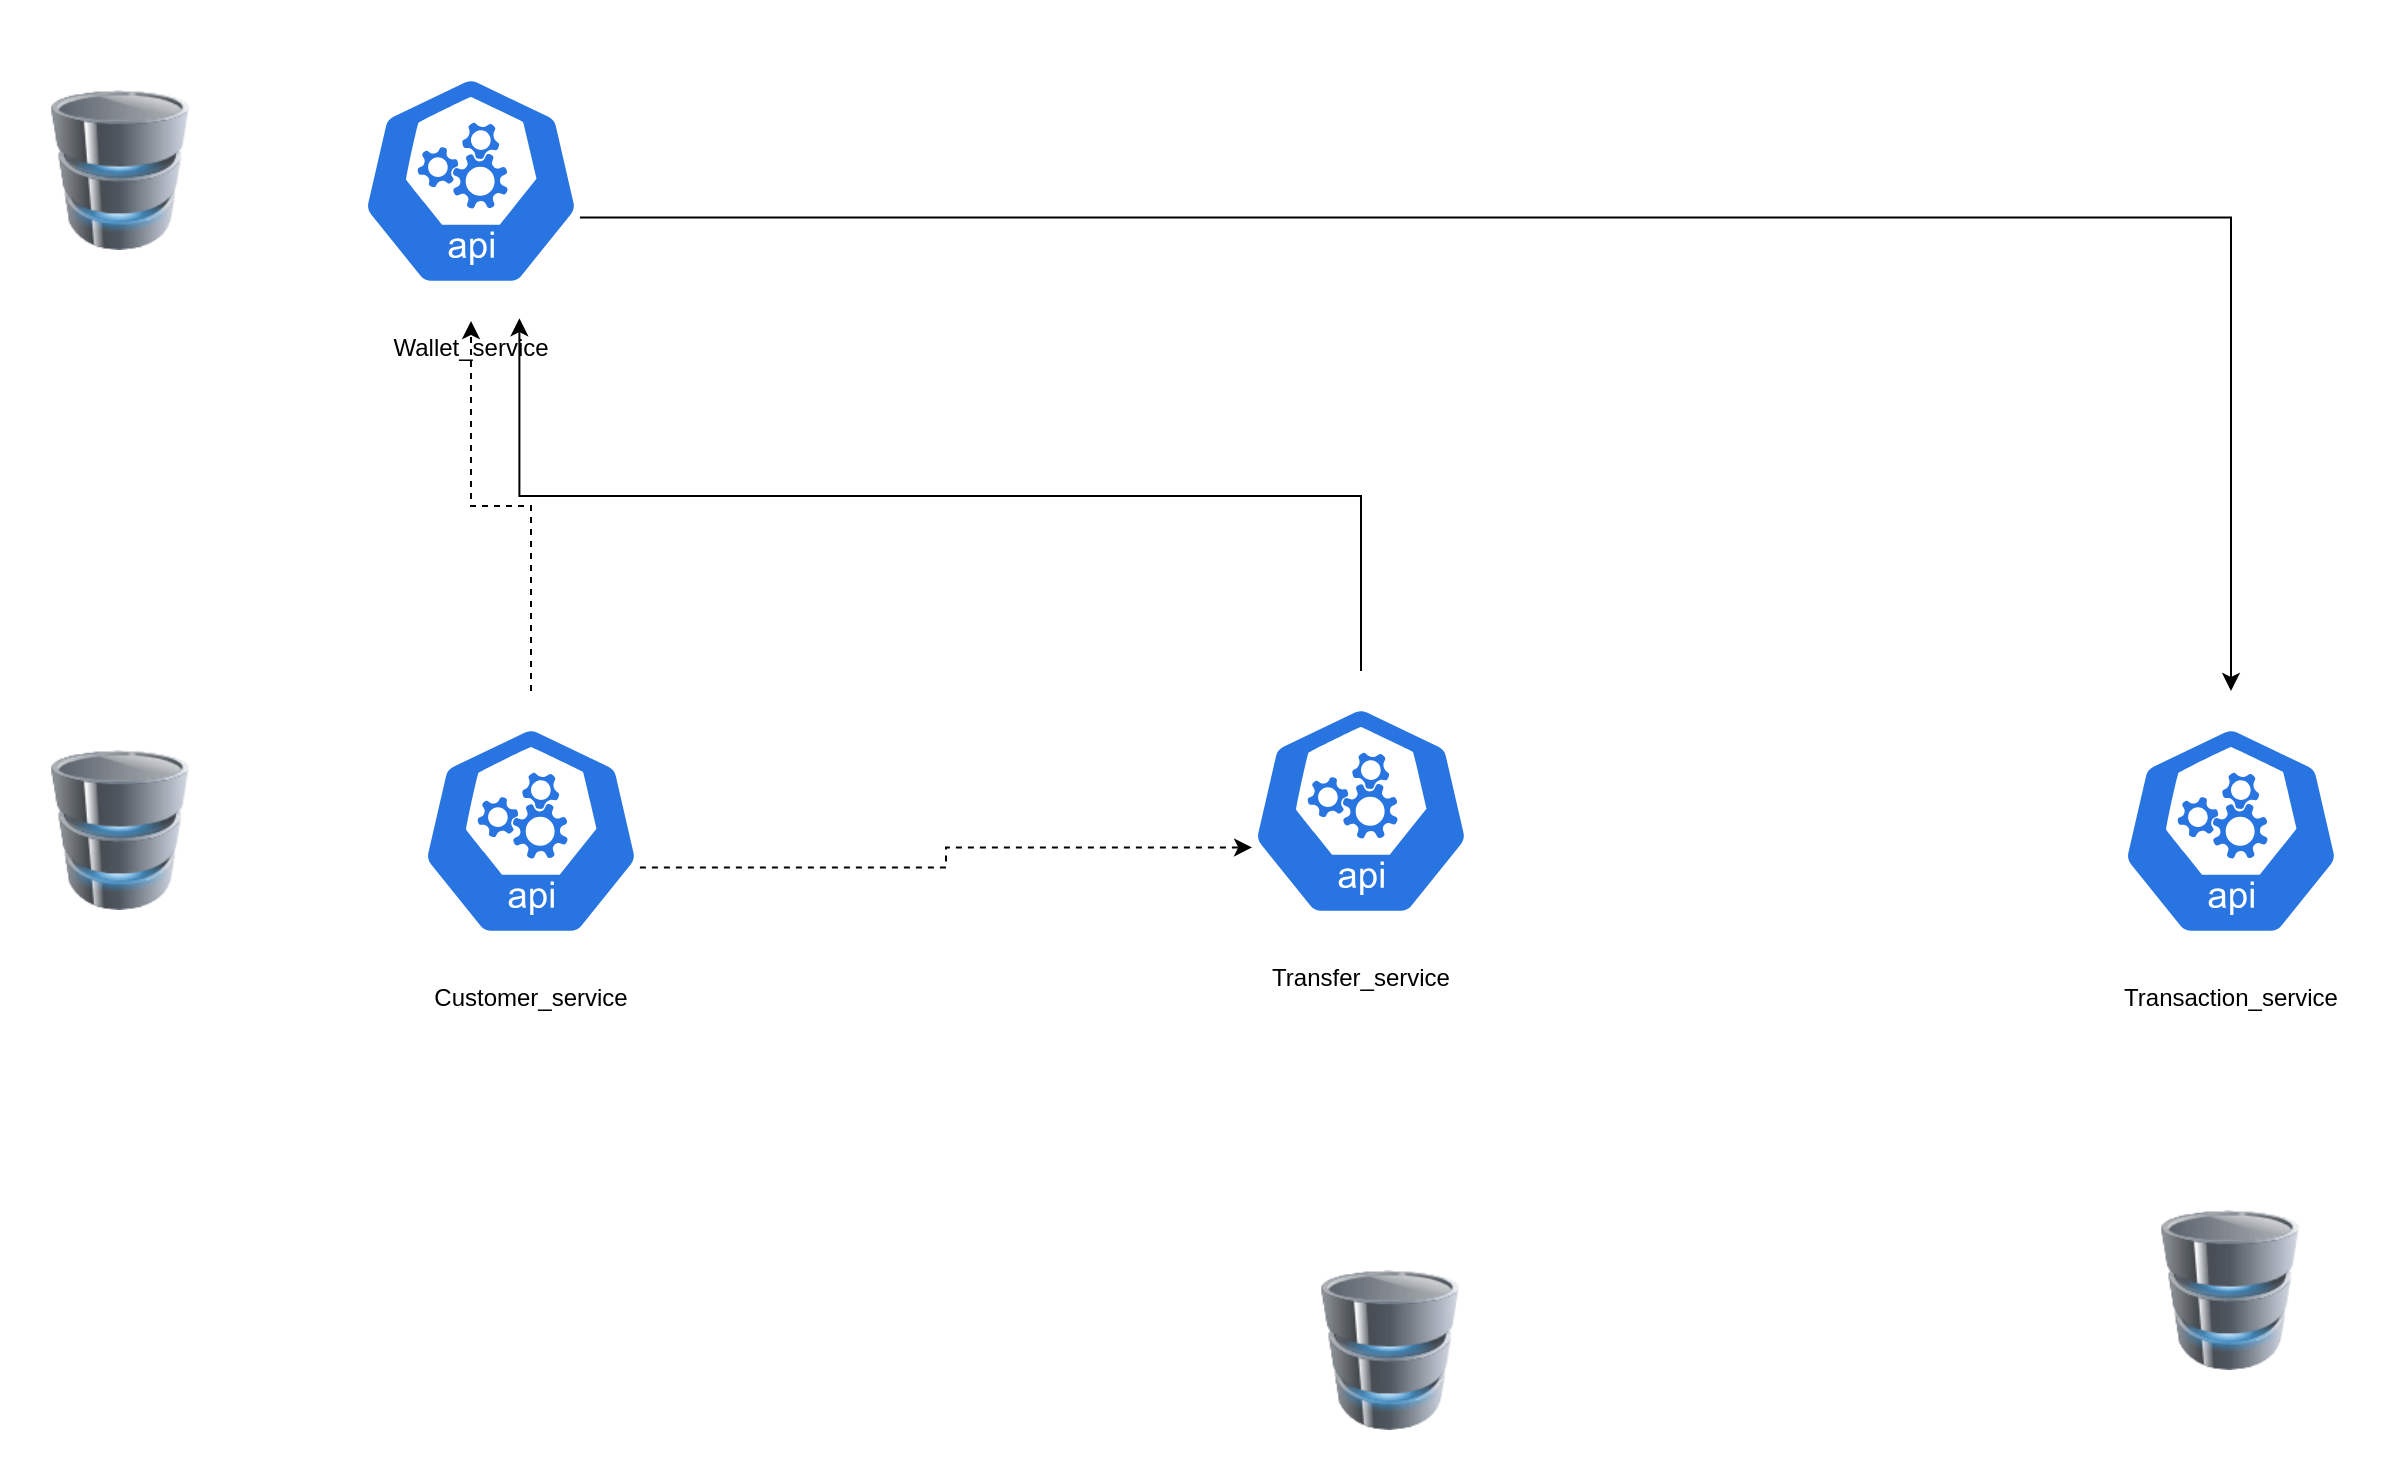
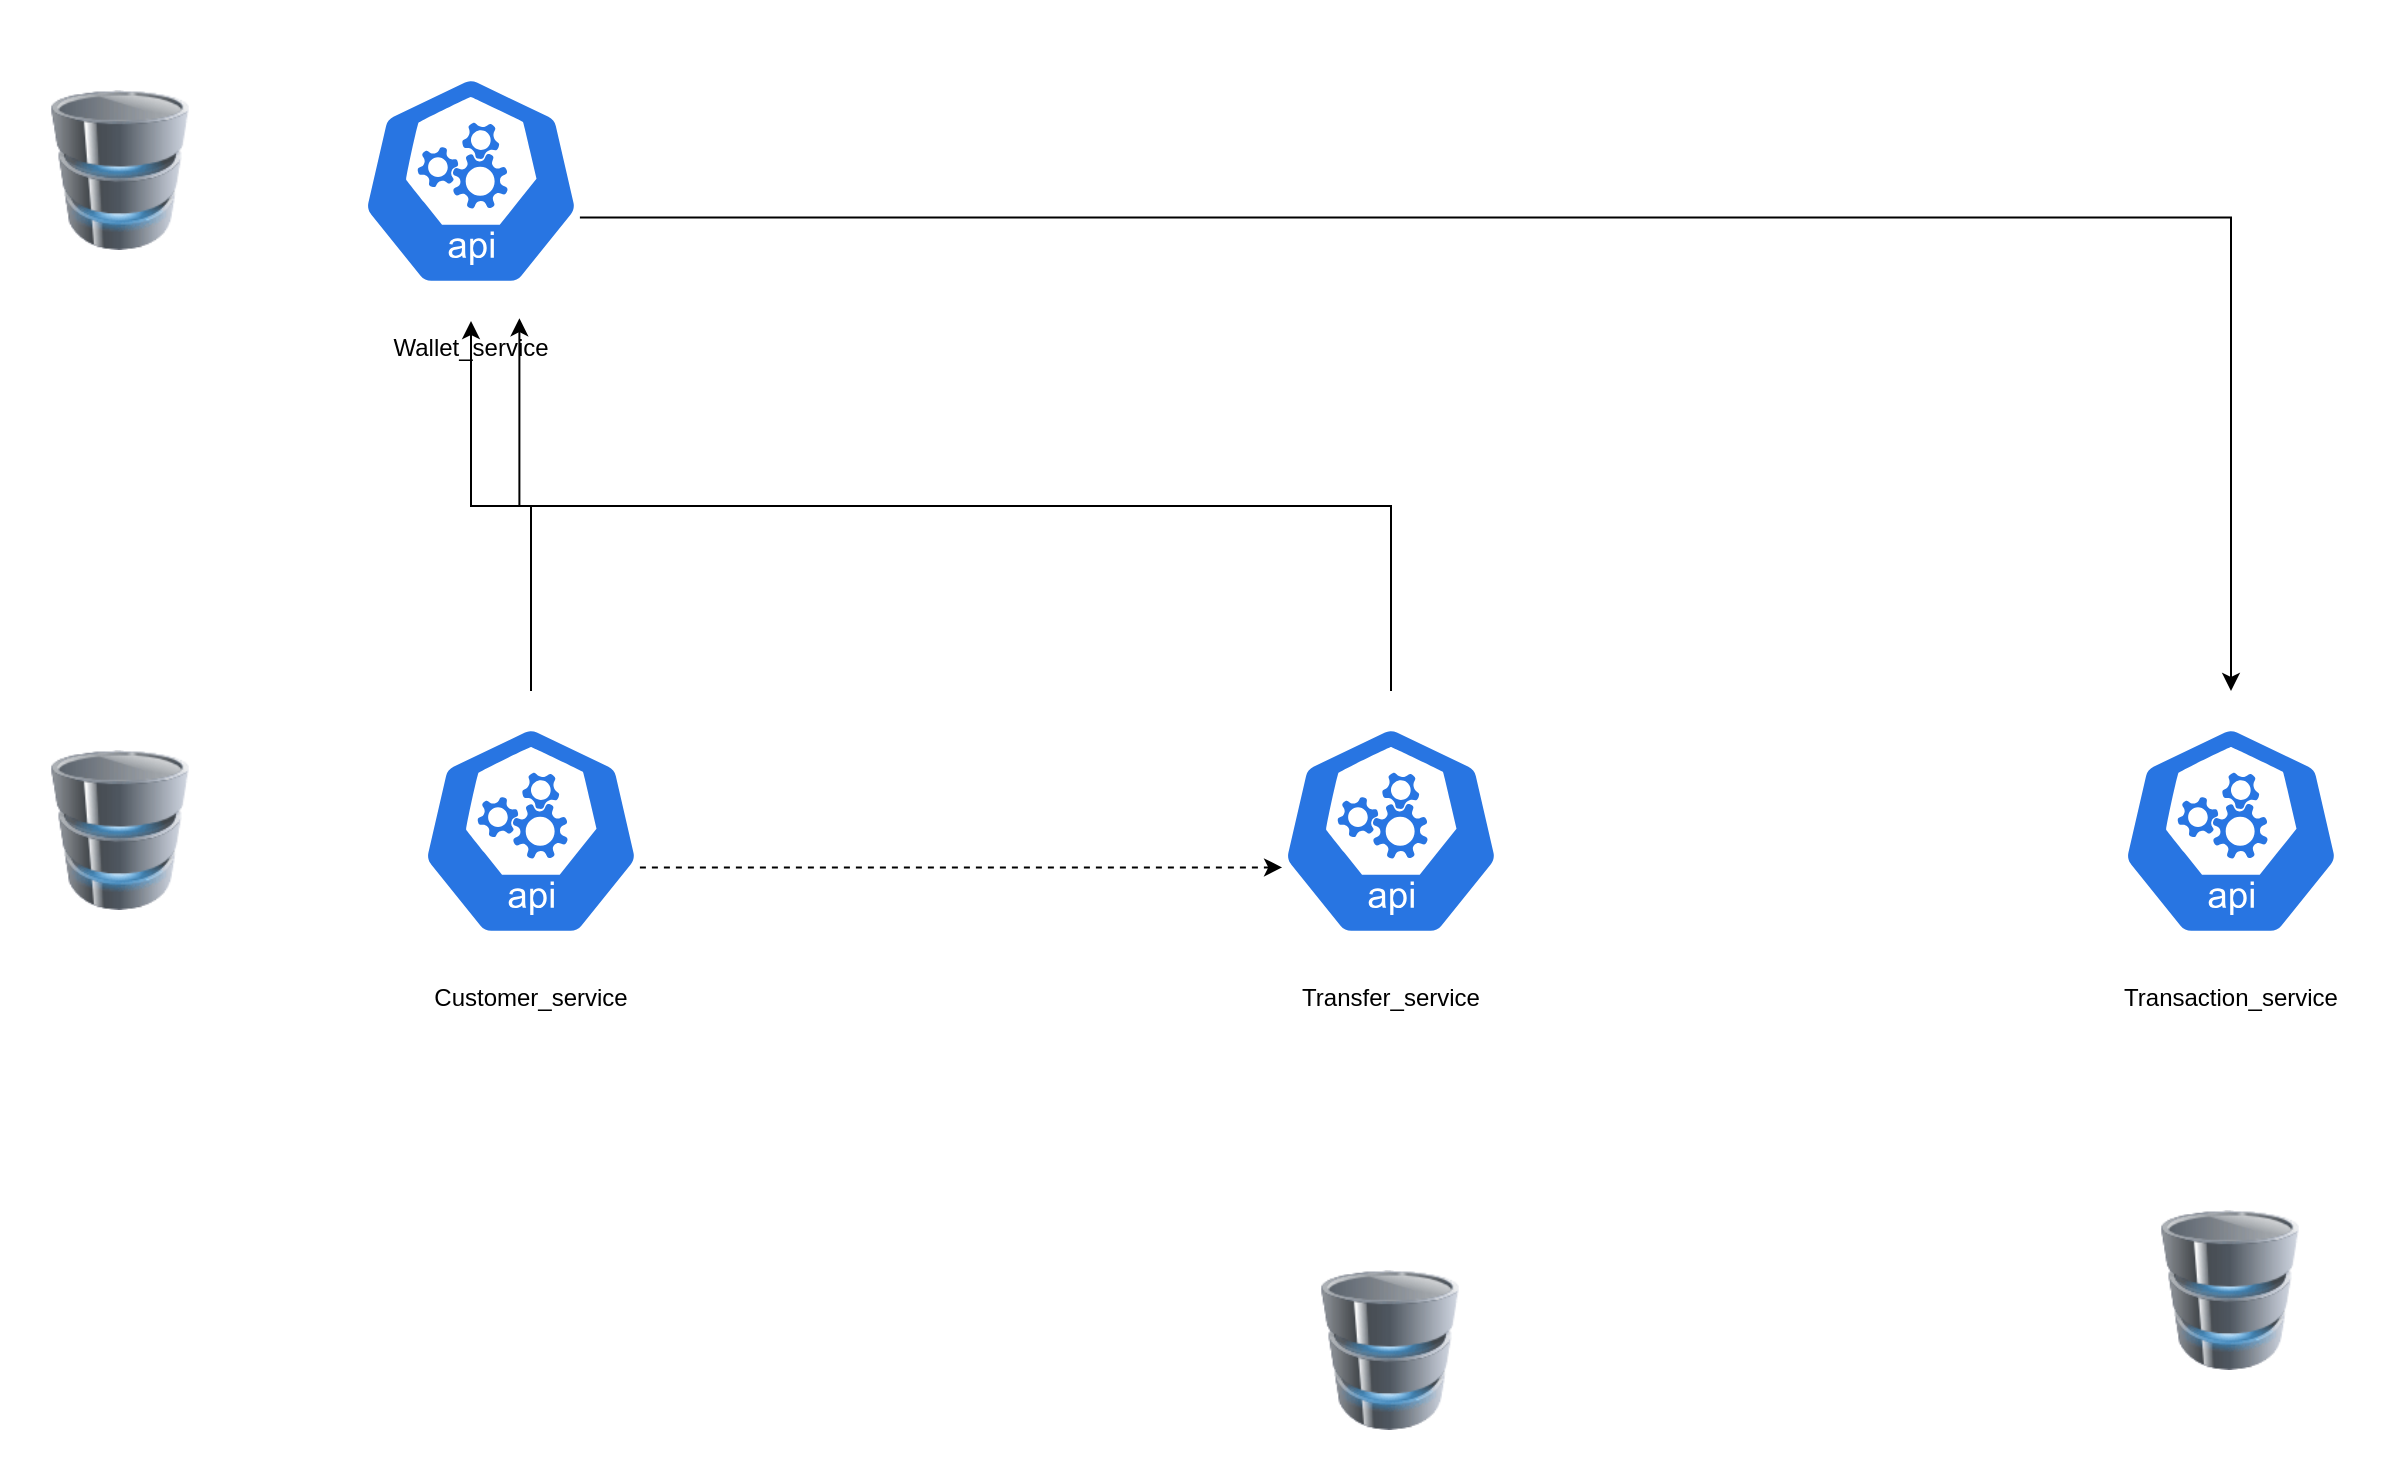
edge "Customer_service" -> "Wallet_service": style dashed -> solid
node "Transfer_service": moved (1361, 811) -> (1391, 831)
